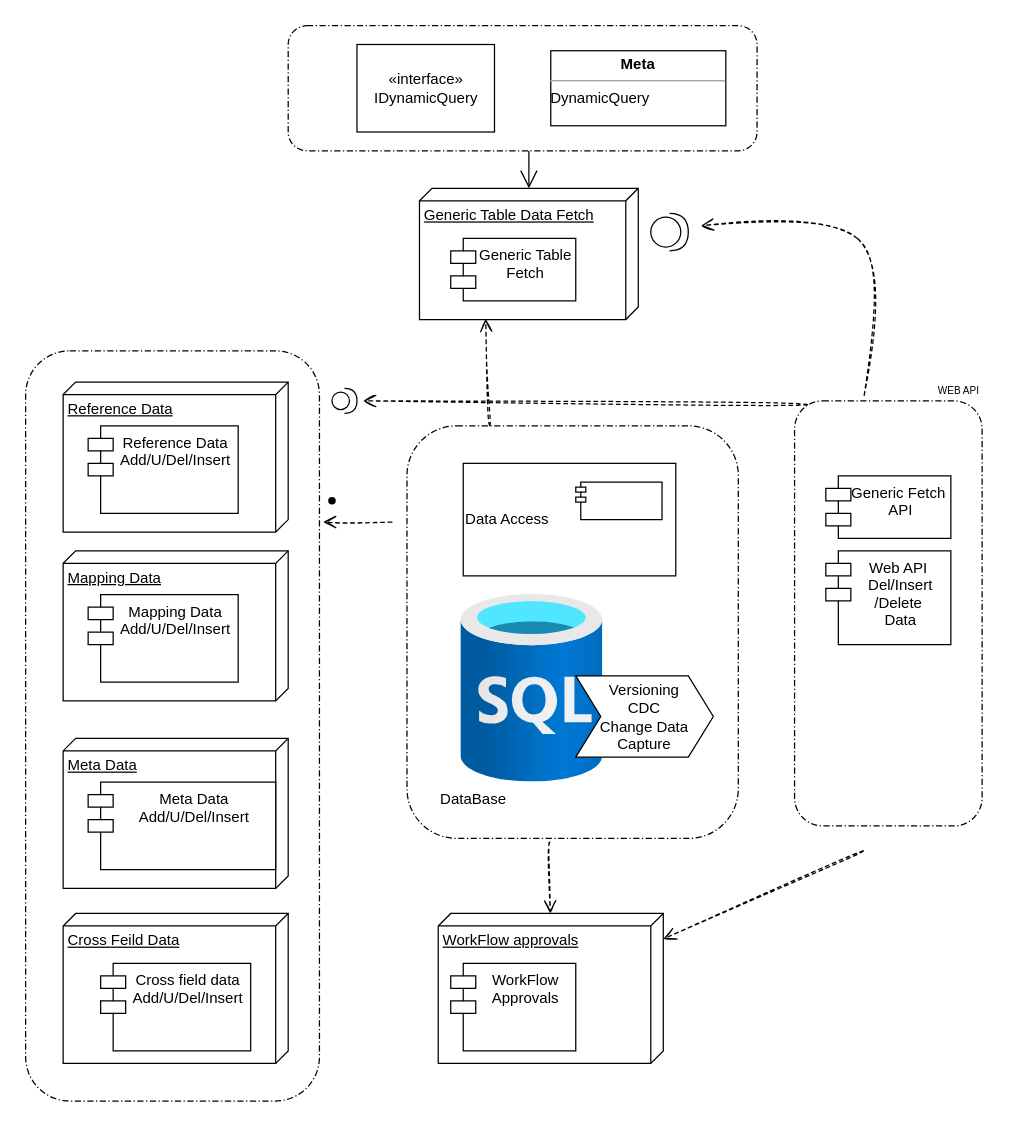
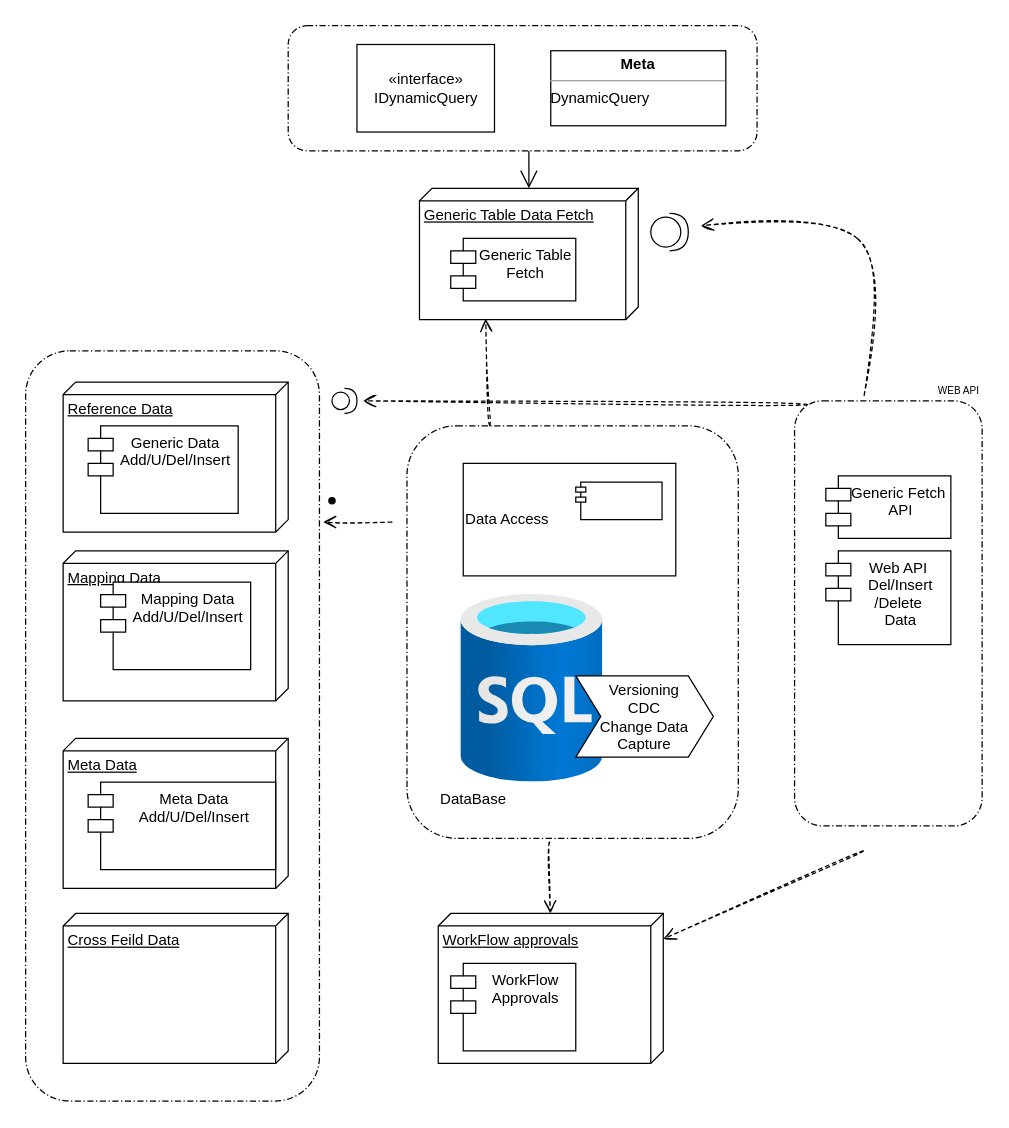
node "Reference Data Add/U/Del/Insert": label "Reference Data Add/U/Del/Insert" -> "Generic Data Add/U/Del/Insert"
node "Mapping Data Add/U/Del/Insert": moved (163, 638) -> (176, 626)
node "Cross field data Add/U/Del/Insert": removed
